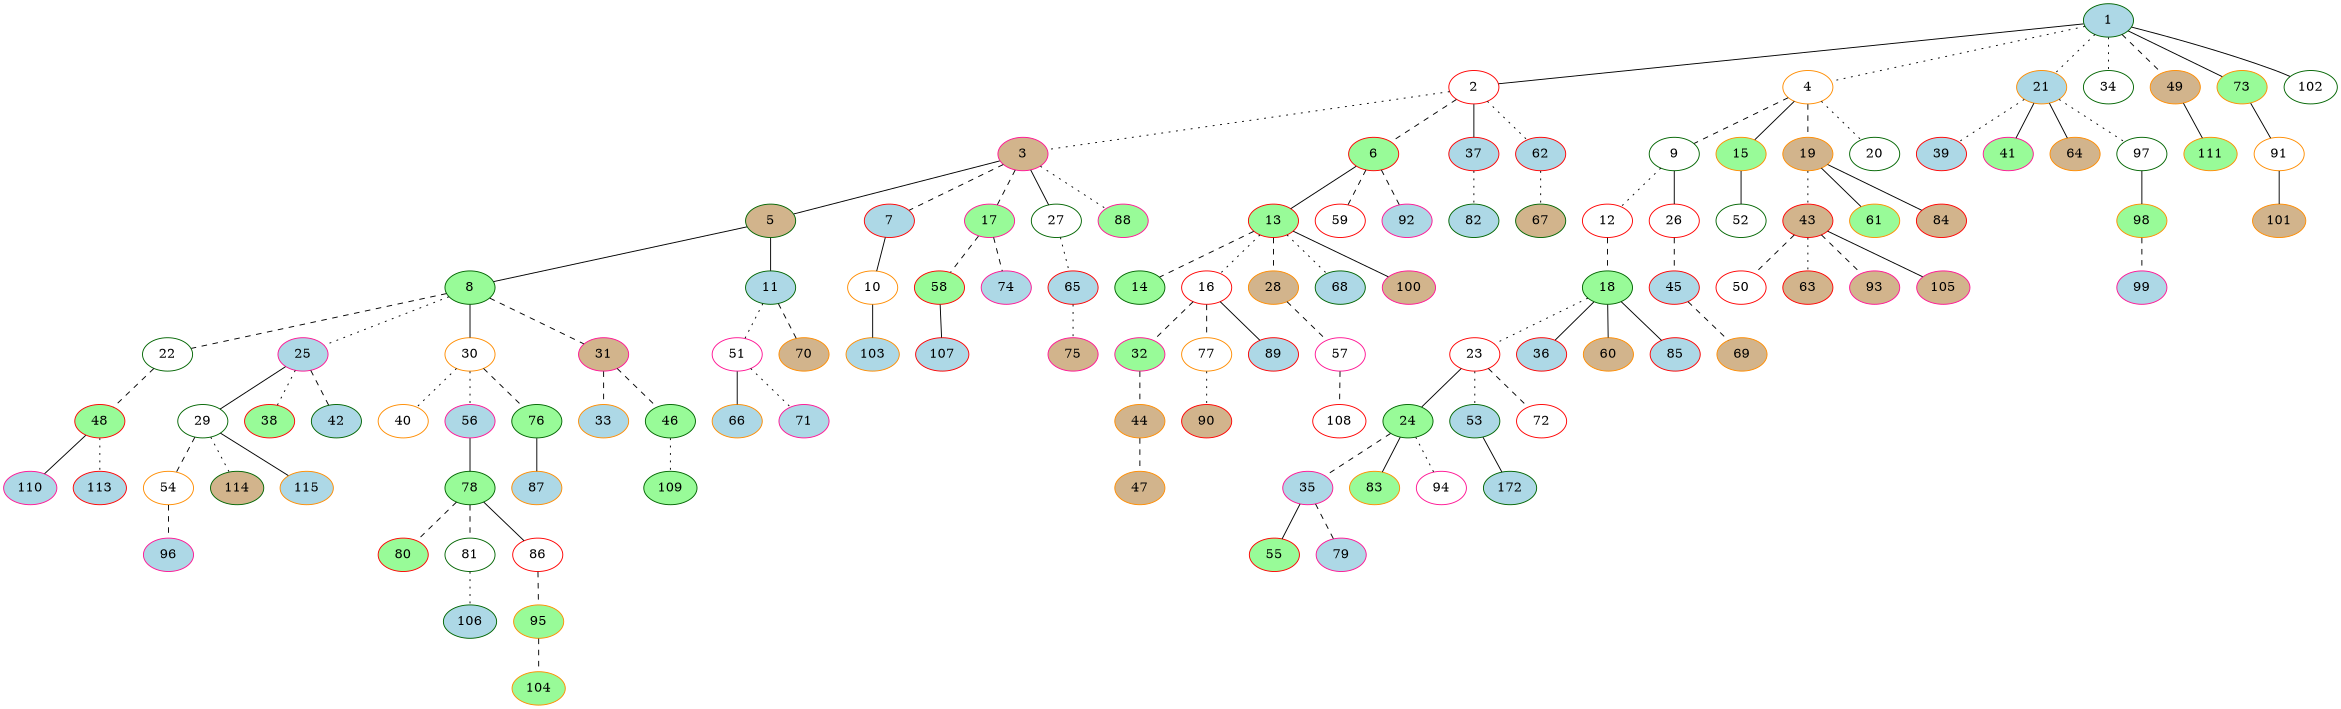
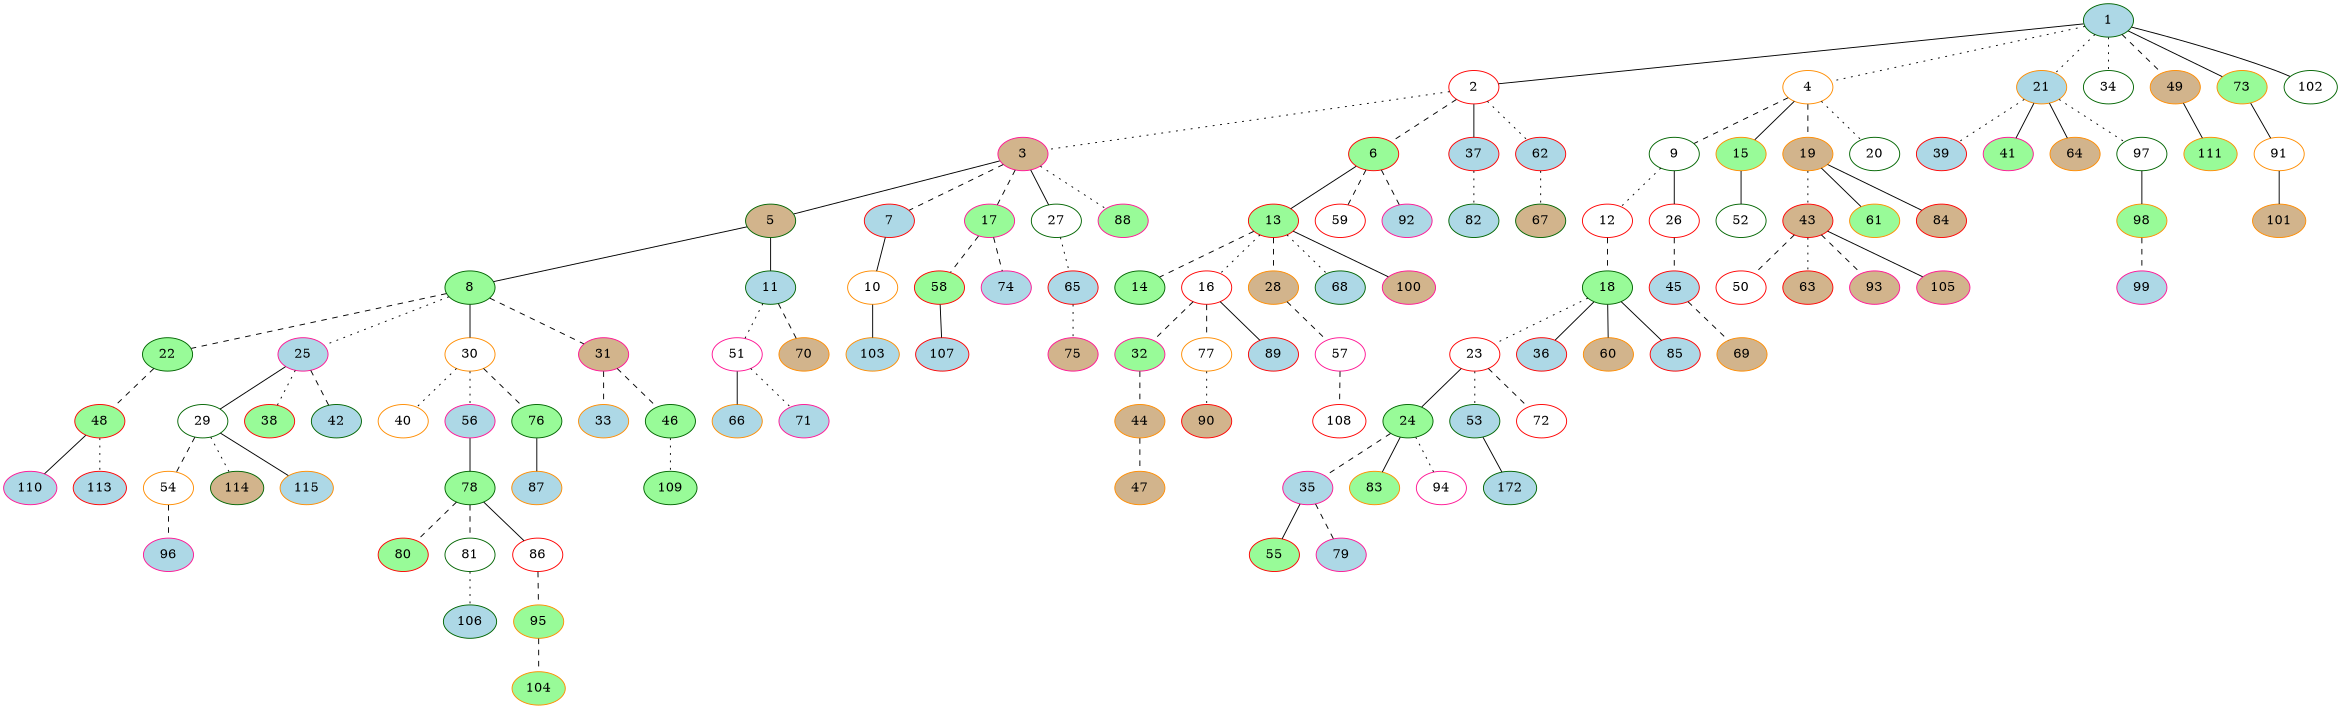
node "22": fillcolor white -> palegreen
